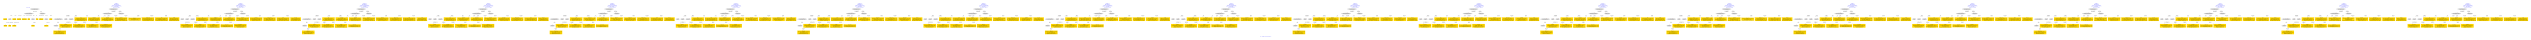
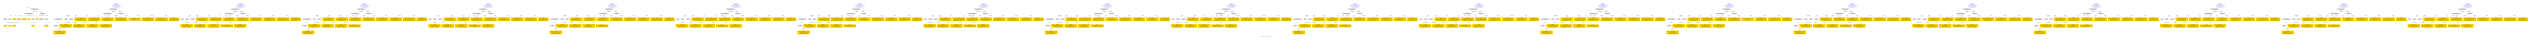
node "Date_made": fillcolor gold -> lightgray
node "Accession_id": fillcolor gold -> lightgray
node "Pic_URL": removed
